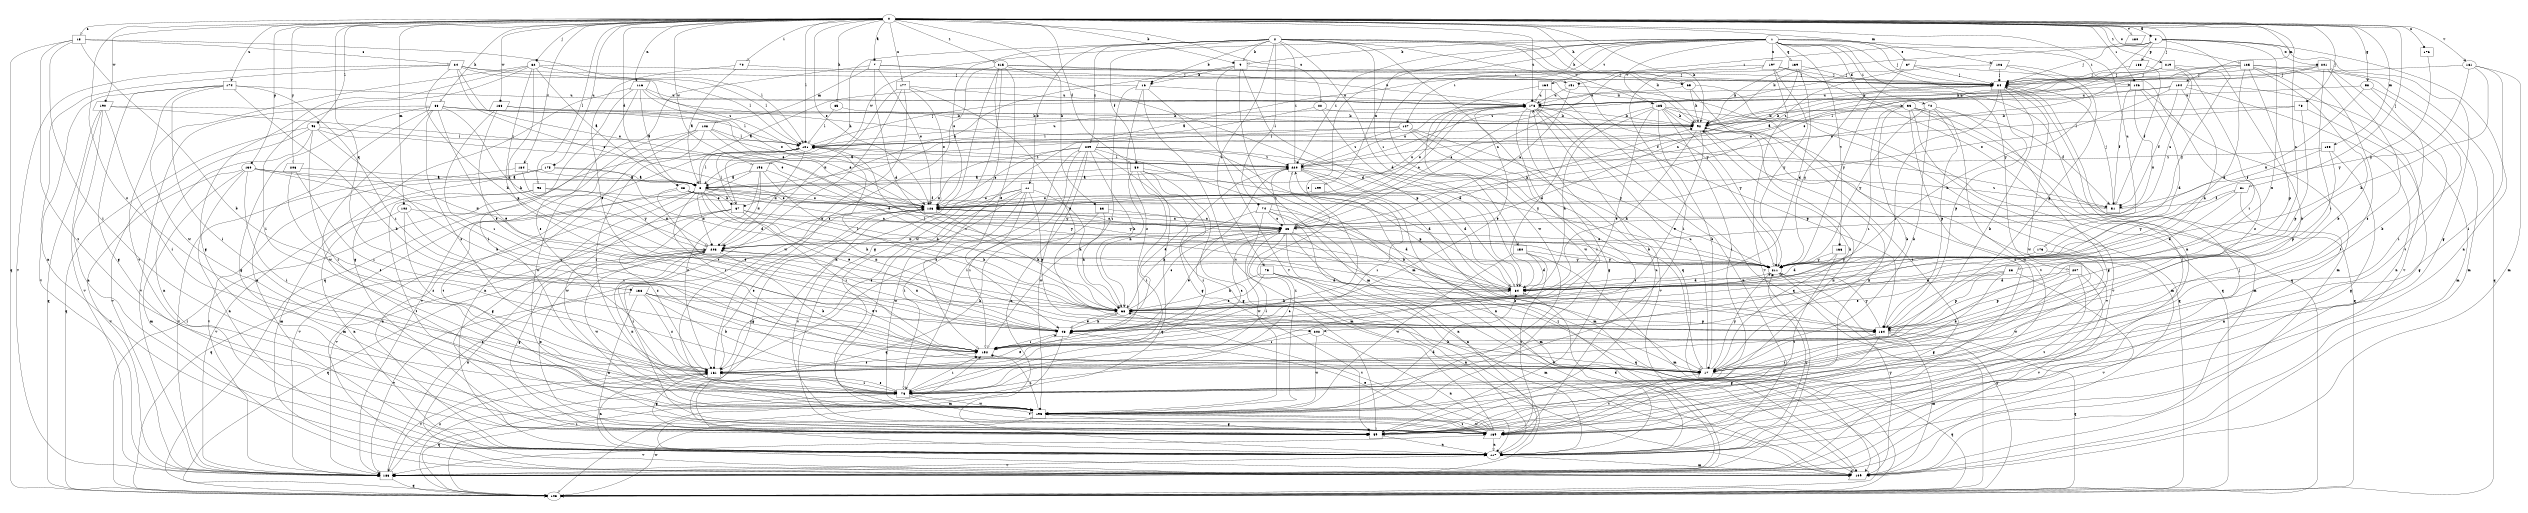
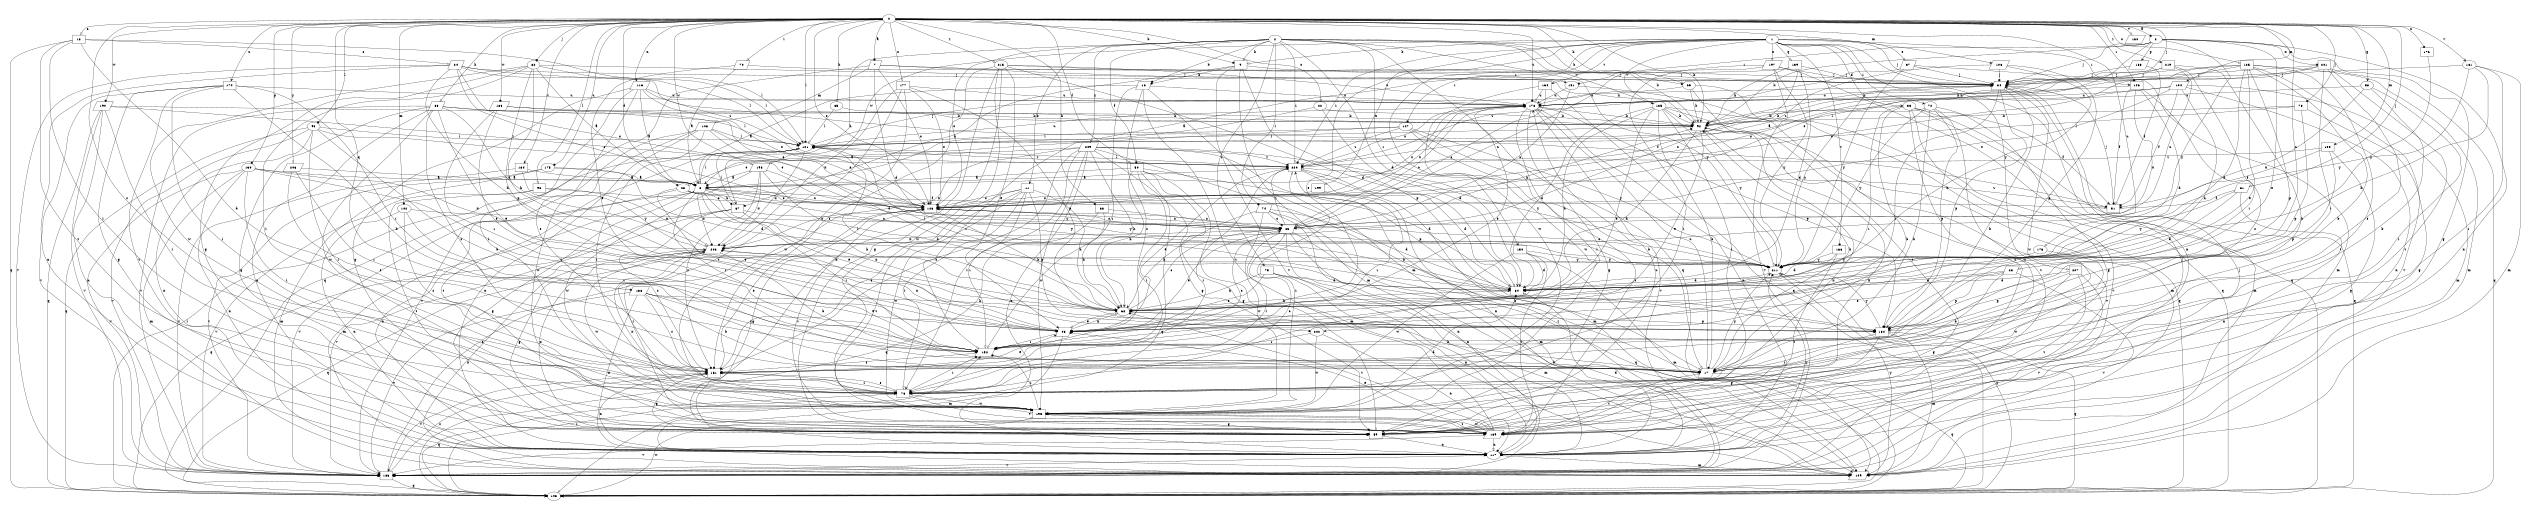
edge "209" -> "126": now "209" -> "28"
edge "67" -> "68": removed, label "h"
edge "125" -> "43": added, label "e"
